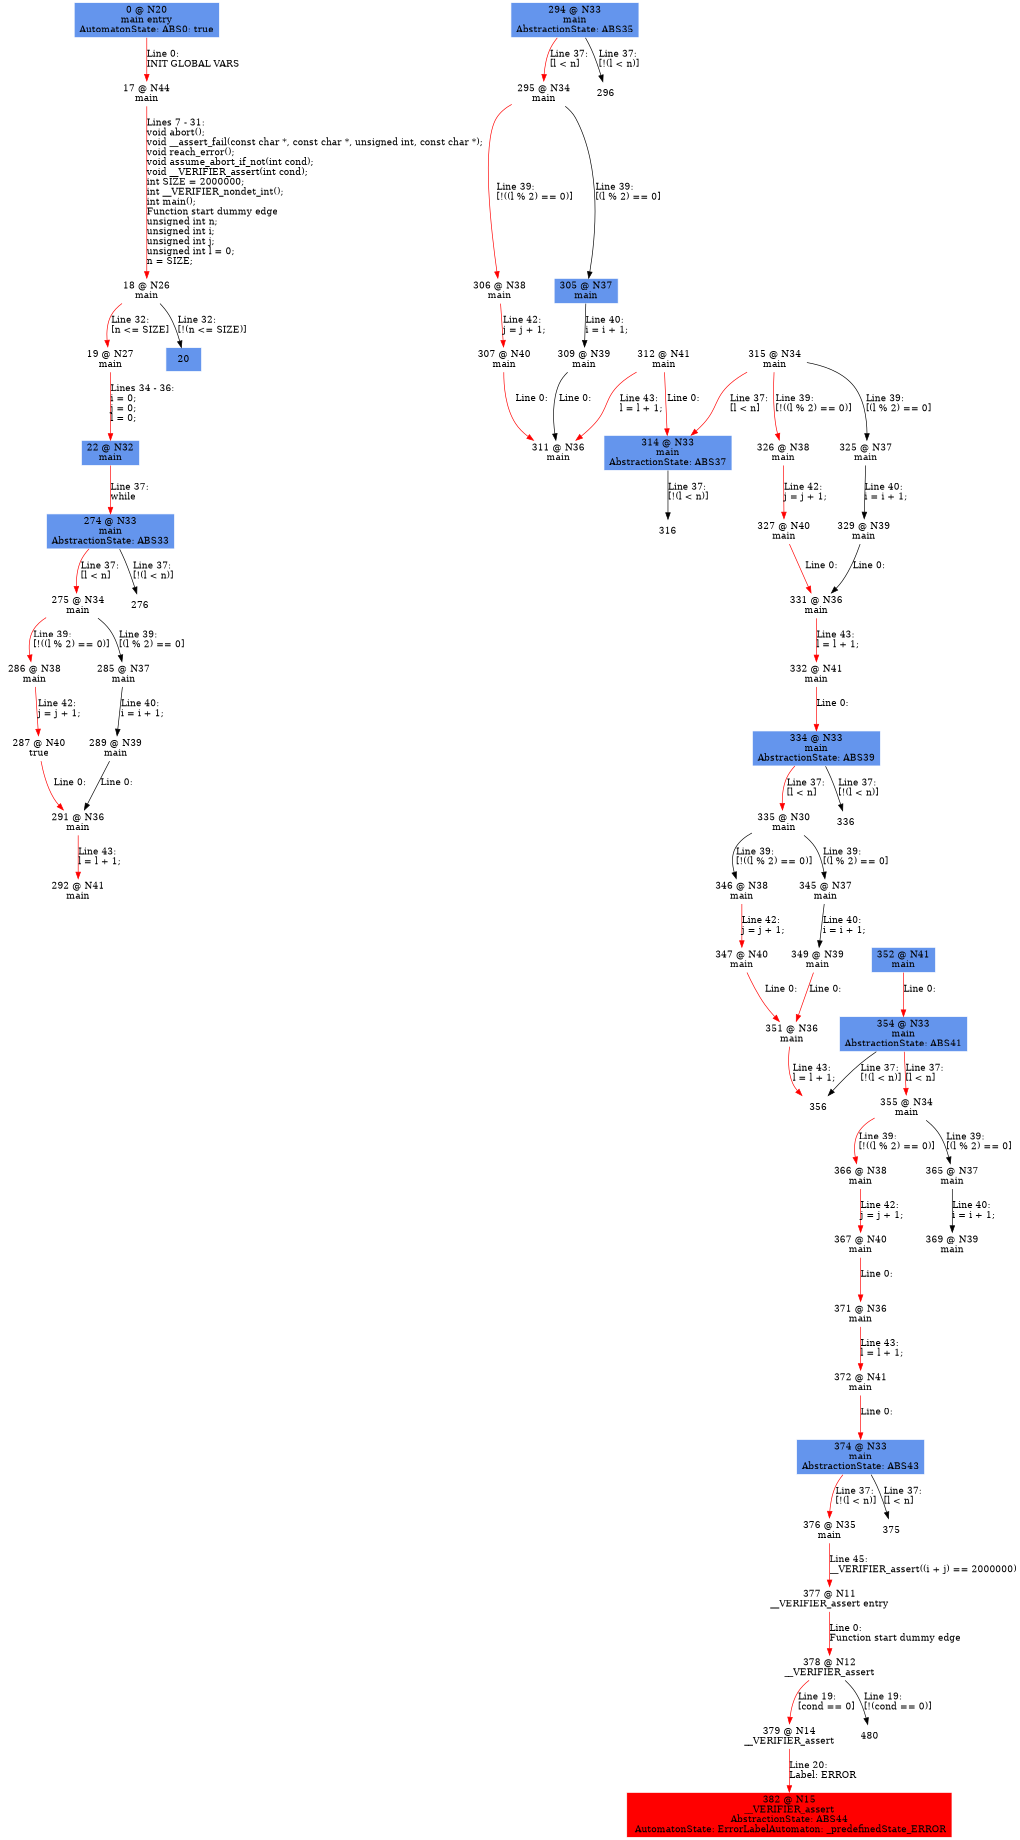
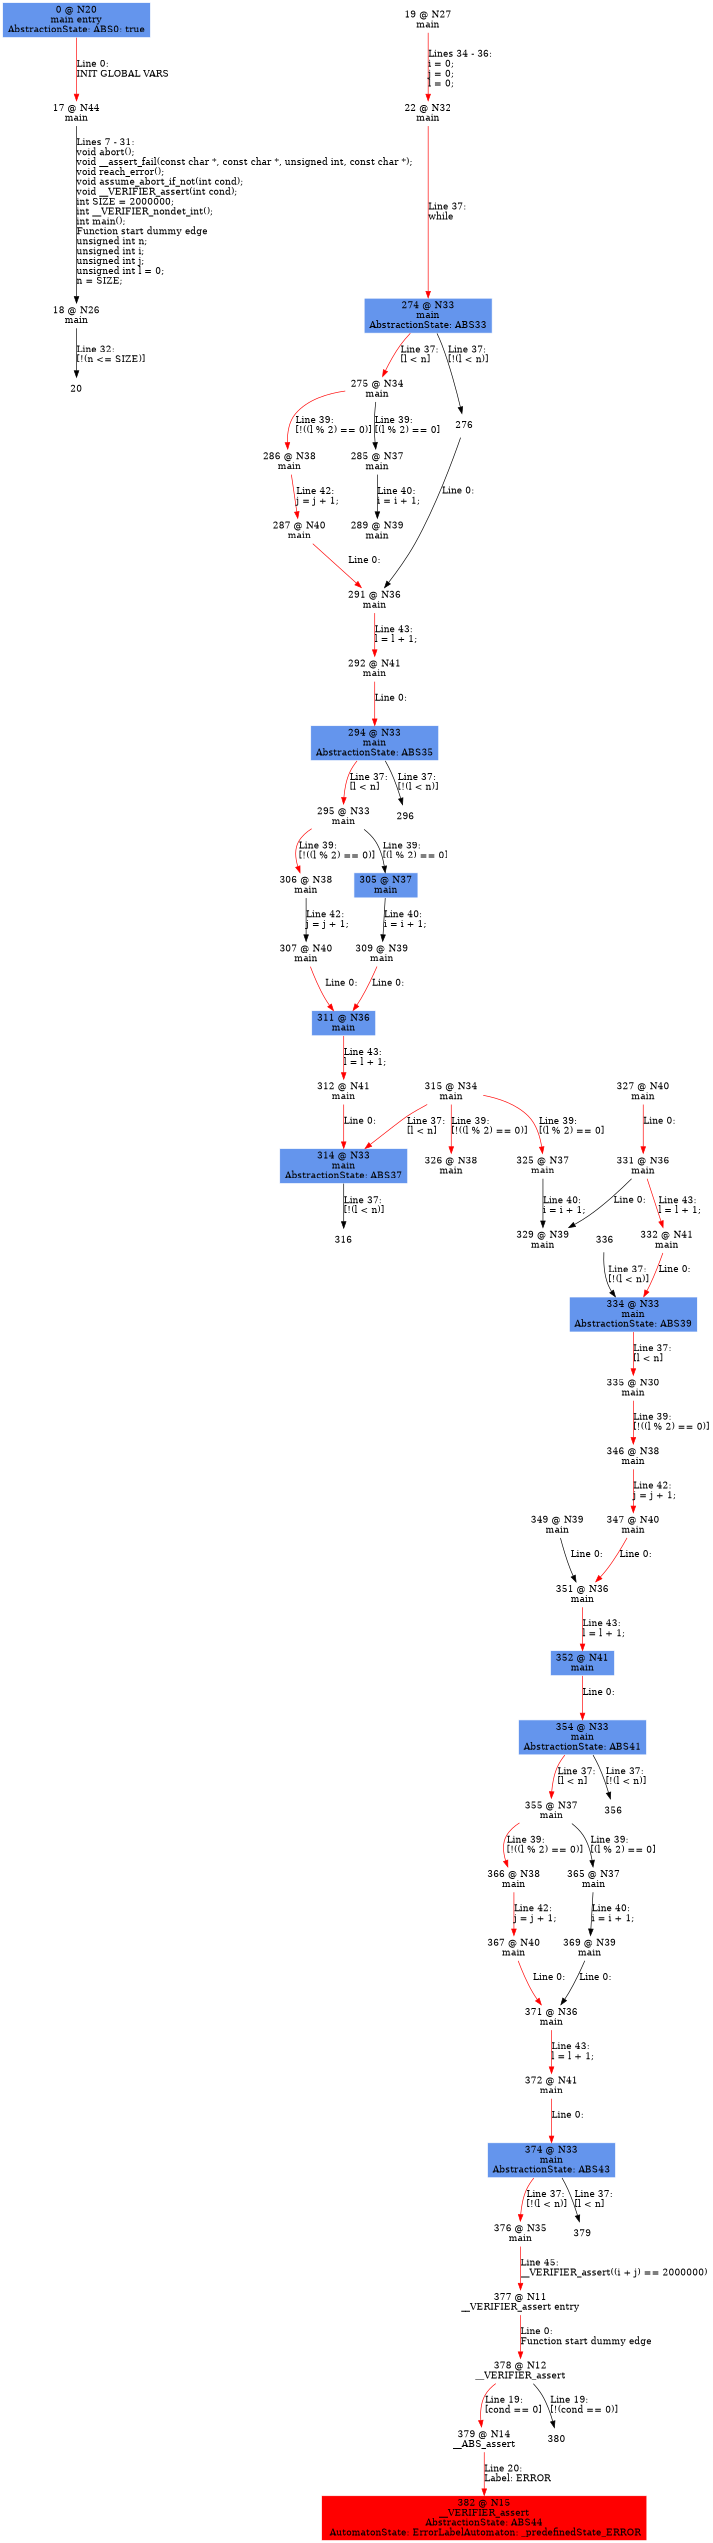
node "0 @ N20 main entry AutomatonState: ABS0: true": label "0 @ N20 main entry AutomatonState: ABS0: true" -> "0 @ N20 main entry AbstractionState: ABS0: true"
node "295 @ N34 main": label "295 @ N34 main" -> "295 @ N33 main"
edge "17 @ N44 main" -> "18 @ N26 main": color red -> black
edge "18 @ N26 main" -> "19 @ N27 main": removed, label "Line 32: [n <= SIZE]"
edge "306 @ N38 main" -> "307 @ N40 main": color red -> black
node "20": fillcolor cornflowerblue -> white
edge "315 @ N34 main" -> "325 @ N37 main": color black -> red
edge "309 @ N39 main" -> "311 @ N36 main": color black -> red
edge "312 @ N41 main" -> "311 @ N36 main": reversed
node "22 @ N32 main": fillcolor cornflowerblue -> white
node "311 @ N36 main": fillcolor white -> cornflowerblue
edge "326 @ N38 main" -> "327 @ N40 main": removed, label "Line 42: j = j + 1;"
edge "329 @ N39 main" -> "331 @ N36 main": reversed
edge "292 @ N41 main" -> "294 @ N33 main AbstractionState: ABS35": added, label "Line 0:"
node "287 @ N40 true": label "287 @ N40 true" -> "287 @ N40 main"
edge "289 @ N39 main" -> "291 @ N36 main": now "276" -> "291 @ N36 main"
edge "334 @ N33 main AbstractionState: ABS39" -> "336": reversed
edge "335 @ N30 main" -> "346 @ N38 main": color black -> red
node "345 @ N37 main": removed
edge "349 @ N39 main" -> "351 @ N36 main": color red -> black
edge "351 @ N36 main" -> "356": now "351 @ N36 main" -> "352 @ N41 main"
node "355 @ N34 main": label "355 @ N34 main" -> "355 @ N37 main"
node "375": label "375" -> "379"
node "379 @ N14 __VERIFIER_assert": label "379 @ N14 __VERIFIER_assert" -> "379 @ N14 __ABS_assert"
node "480": label "480" -> "380"
edge "369 @ N39 main" -> "371 @ N36 main": added, label "Line 0:"
